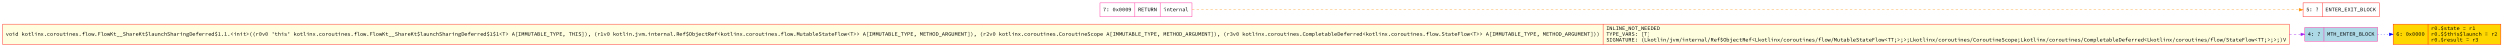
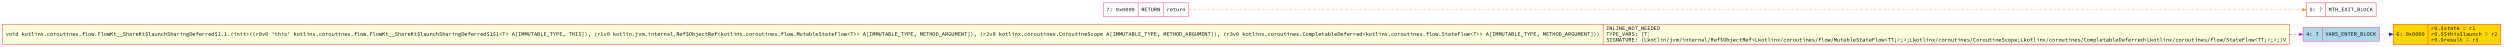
node "7: 0x0009": text "internal" -> "return"
node "5: ?": text "ENTER_EXIT_BLOCK" -> "MTH_EXIT_BLOCK"
node "4: ?": text "MTH_ENTER_BLOCK" -> "VARS_ENTER_BLOCK"
